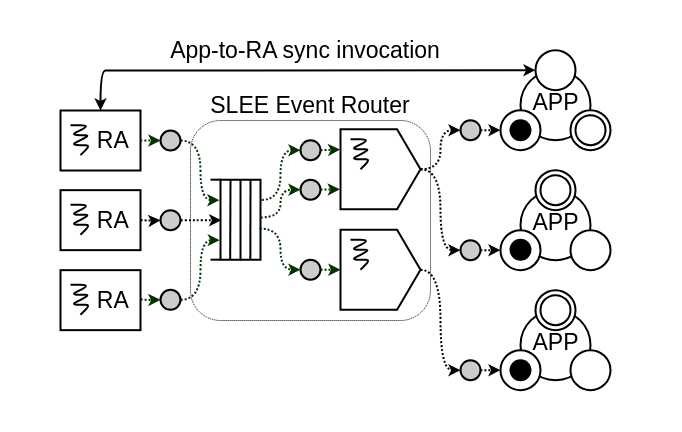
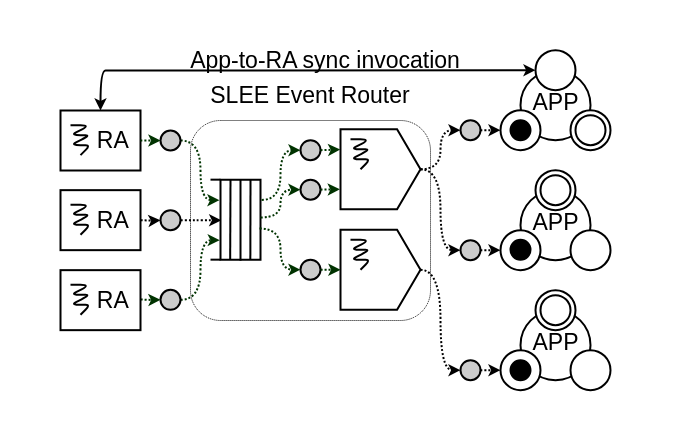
node "App-to-RA sync invocation": moved (306, 51) -> (326, 61)
node "SLEE Event Router": moved (311, 105) -> (311, 95)
